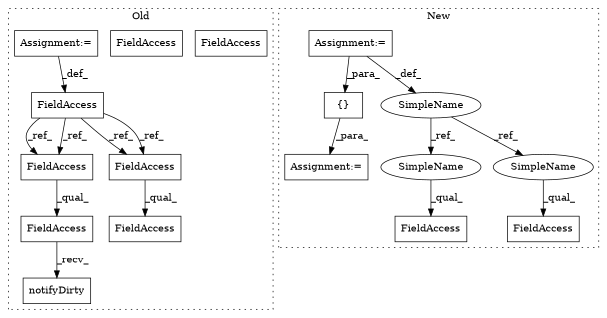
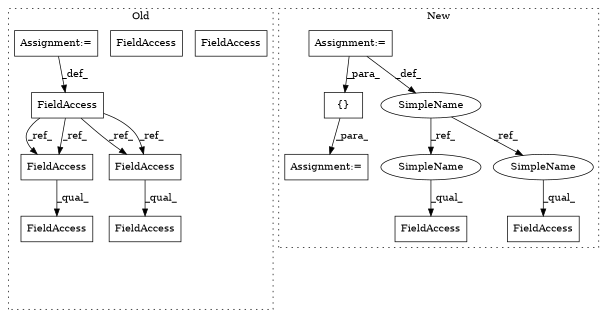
node "notifyDirty": removed
